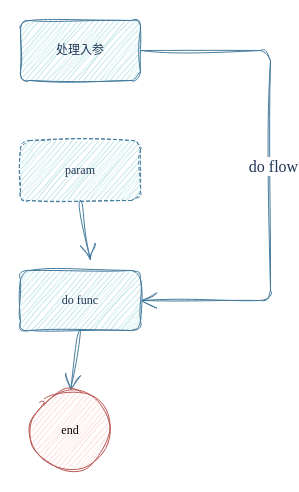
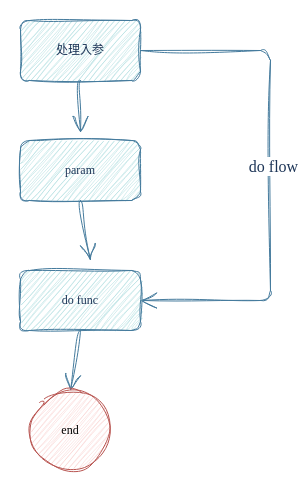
edge "处理入参" -> "param": added
node "param": style dashed -> solid
